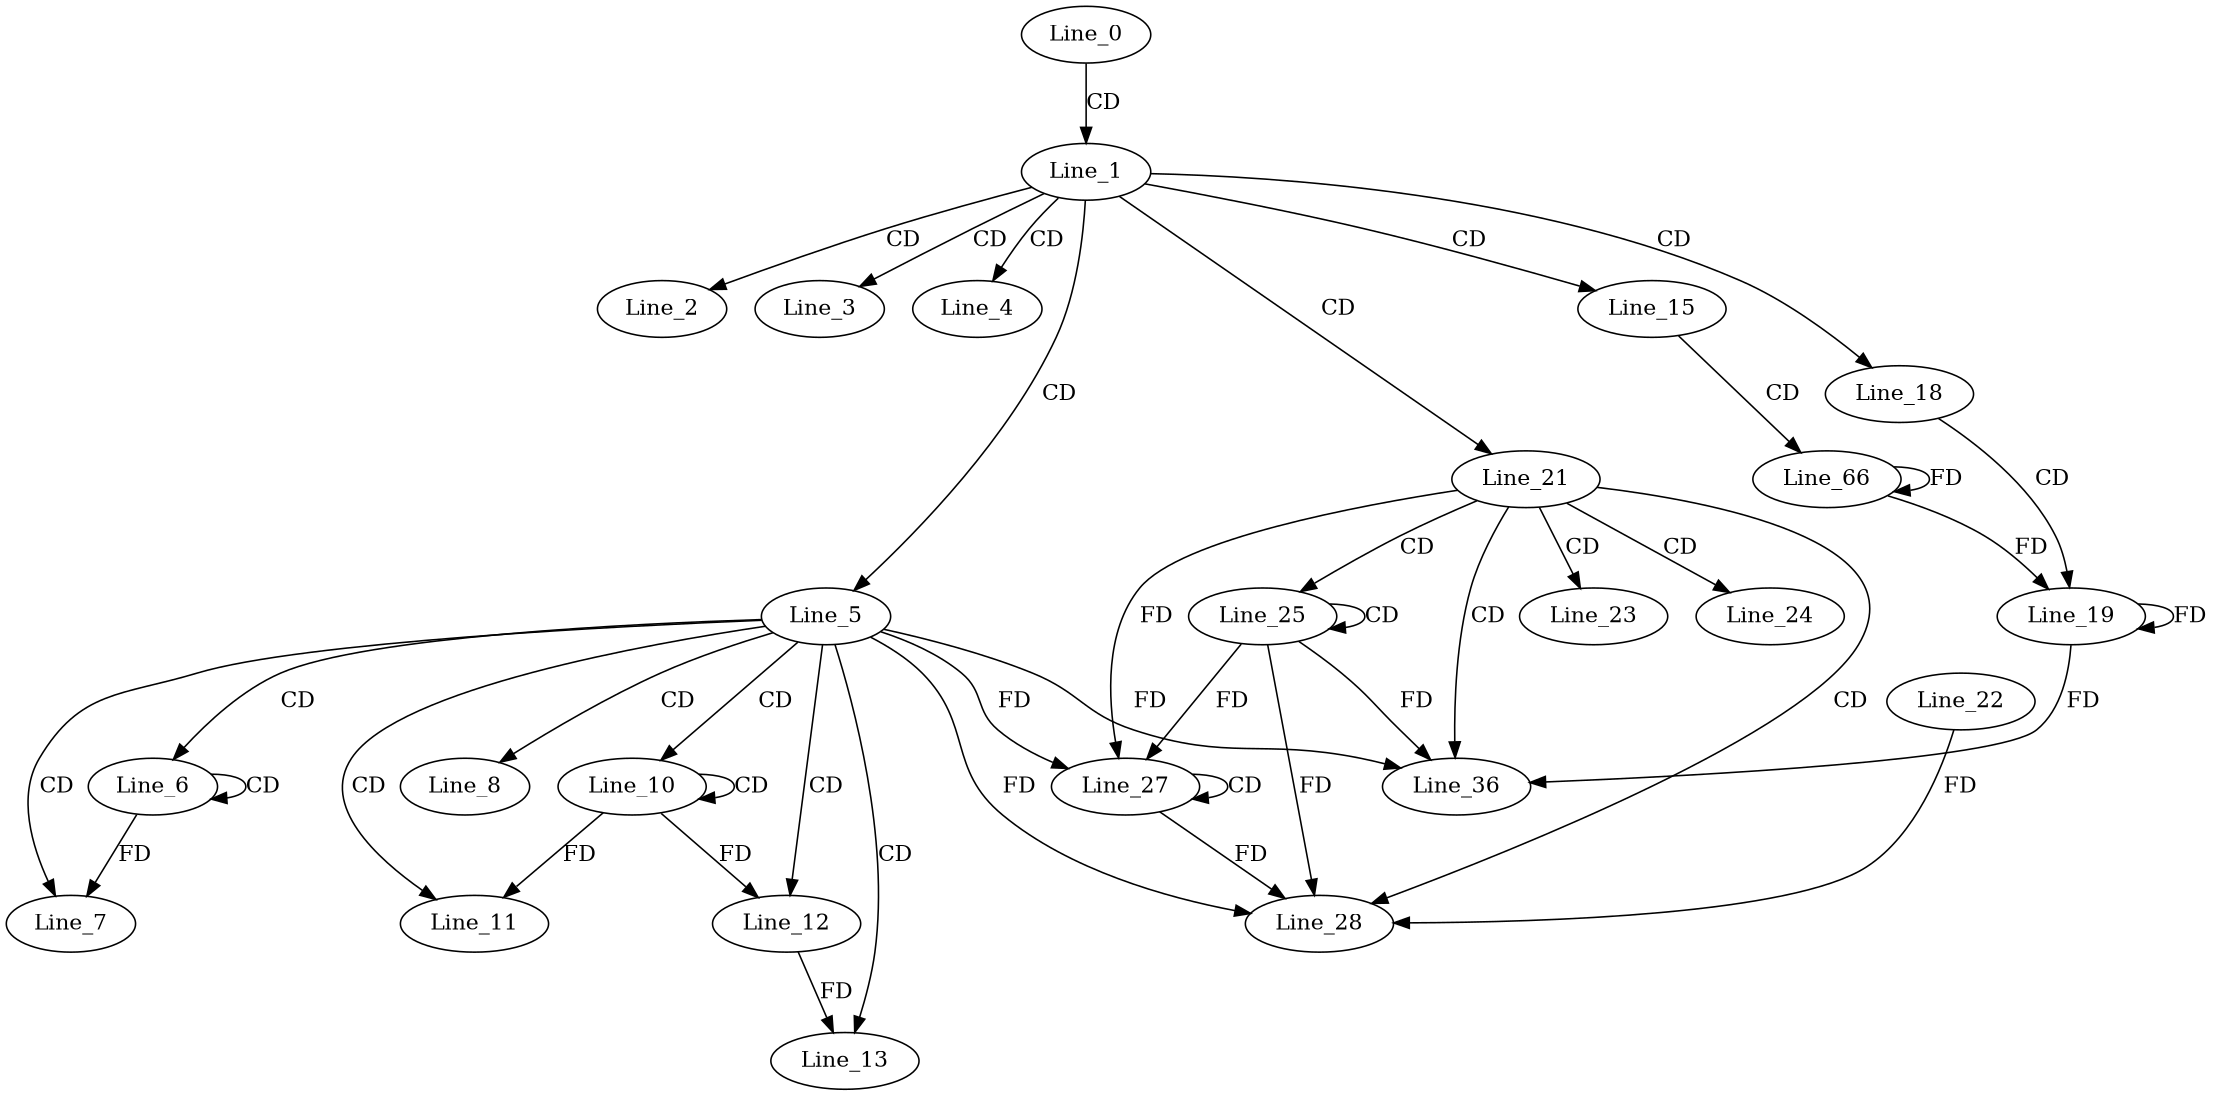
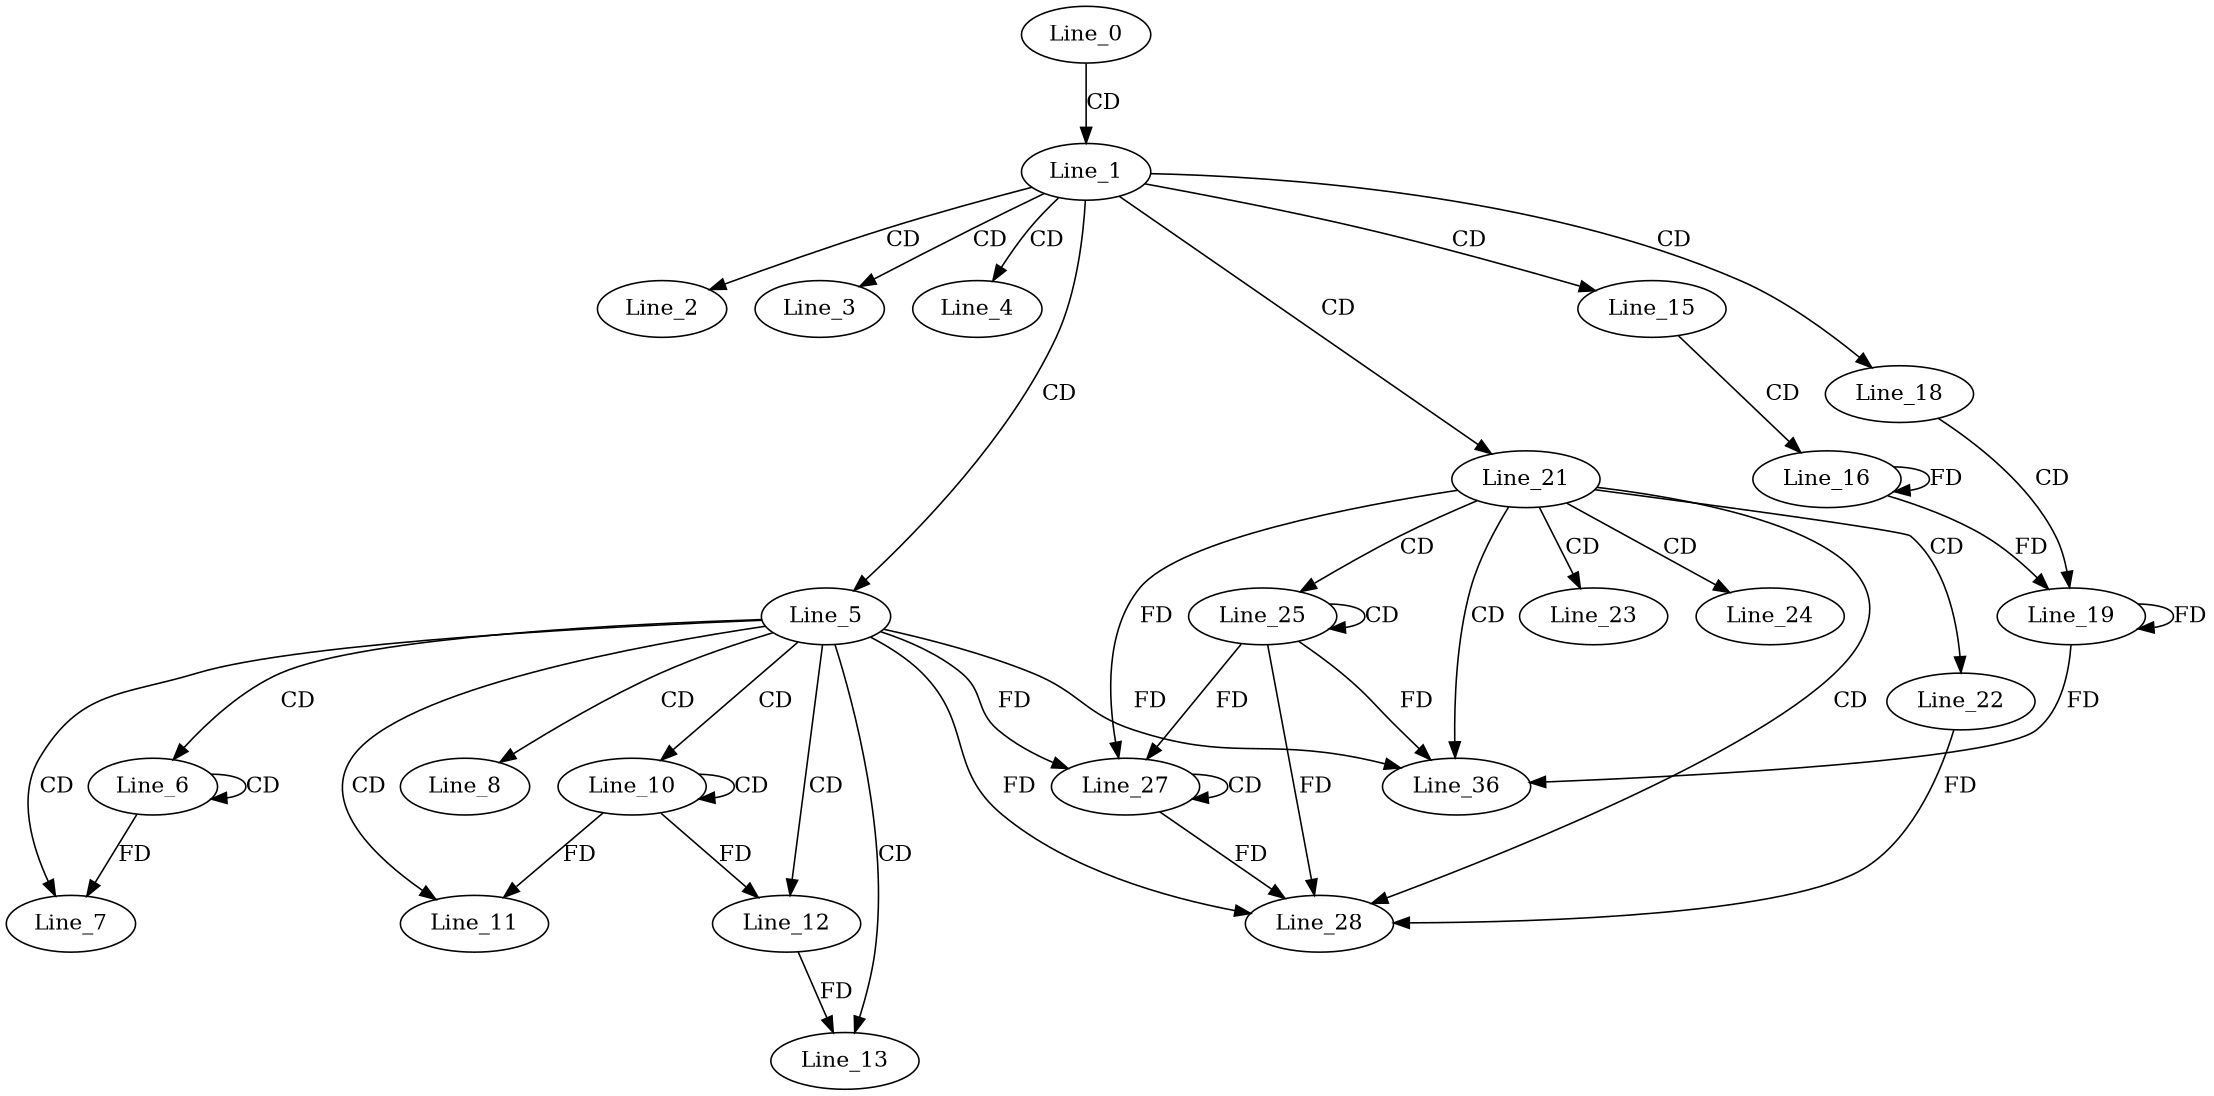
node "Line_66": label "Line_66" -> "Line_16"
edge "Line_21" -> "Line_22": added, label "CD"
